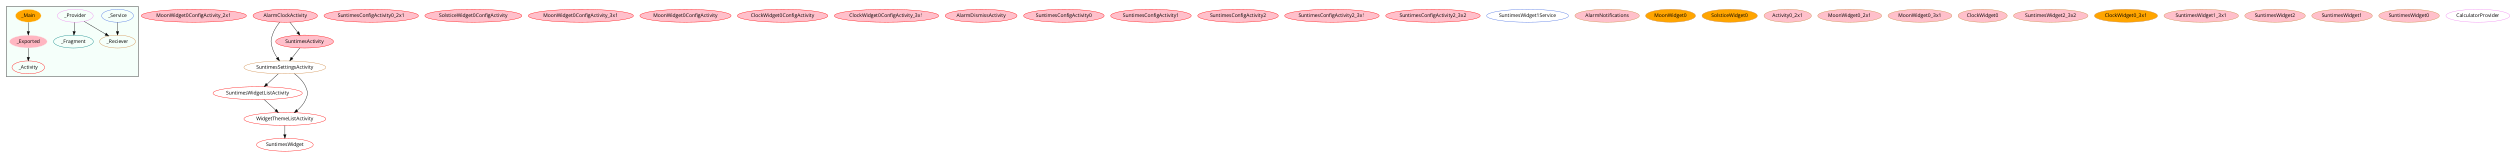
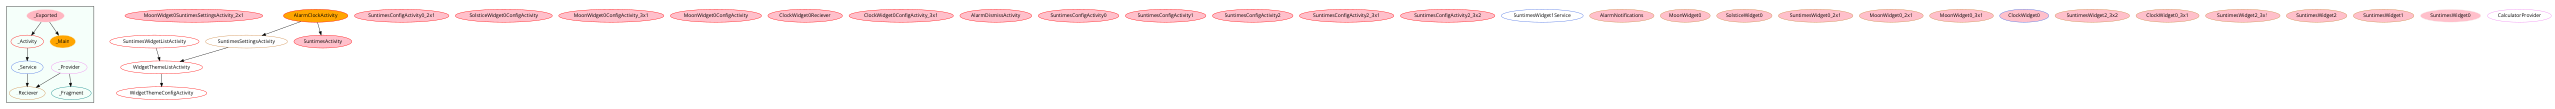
node "MoonWidget0ConfigActivity_2x1": label "MoonWidget0ConfigActivity_2x1" -> "MoonWidget0SuntimesSettingsActivity_2x1"
node "AlarmClockActivity": fillcolor pink -> orange
node "ClockWidget0ConfigActivity": label "ClockWidget0ConfigActivity" -> "ClockWidget0Reciever"
node "MoonWidget0": fillcolor orange -> pink
node "SolsticeWidget0": fillcolor orange -> pink
node "Activity0_2x1": label "Activity0_2x1" -> "SuntimesWidget0_2x1"
node "ClockWidget0": color peru -> royalblue
node "ClockWidget0_3x1": fillcolor orange -> pink
node "SuntimesWidget1_3x1": label "SuntimesWidget1_3x1" -> "SuntimesWidget2_3x1"
node "SuntimesWidget0": color peru -> mintcream
edge "_Main" -> "_Exported": reversed
edge "_Activity" -> "_Service": added
edge "SuntimesActivity" -> "SuntimesSettingsActivity": removed
edge "SuntimesSettingsActivity" -> "SuntimesWidgetListActivity": removed
node "SuntimesWidget": label "SuntimesWidget" -> "WidgetThemeConfigActivity"
